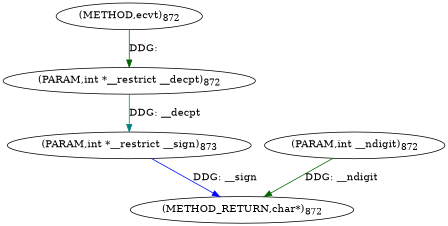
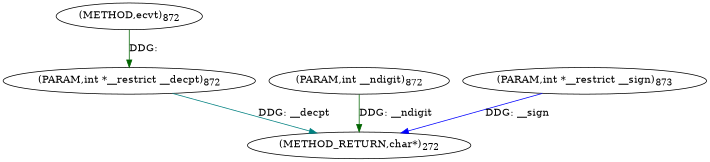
edge "(PARAM,int *__restrict __decpt)" -> "(PARAM,int *__restrict __sign)": now "(PARAM,int *__restrict __decpt)" -> "(METHOD_RETURN,char*)"
node "(METHOD_RETURN,char*)": text "872" -> "272"
